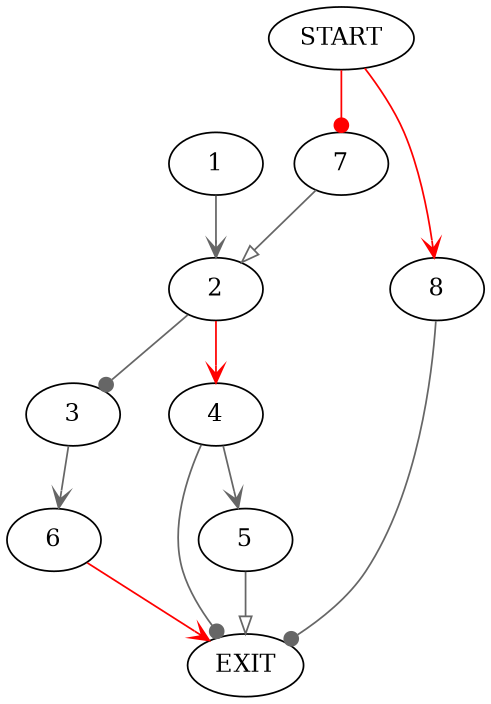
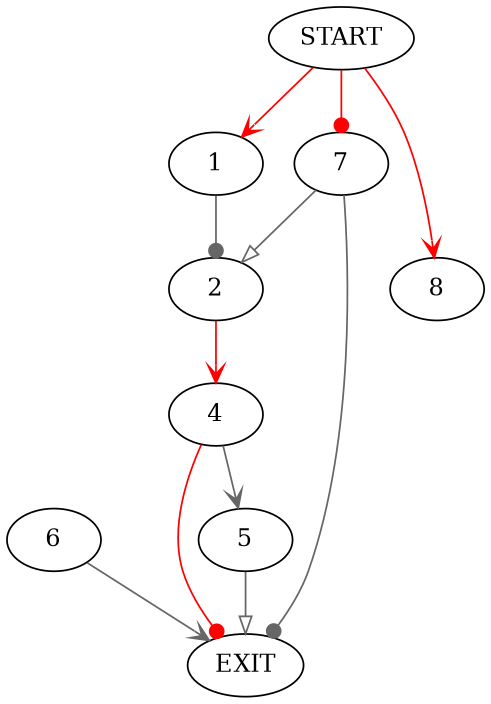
edge "START" -> "1": added
edge "1" -> "2": arrowhead vee -> dot
node "3": removed
edge "8" -> "EXIT": now "7" -> "EXIT"
edge "4" -> "EXIT": color gray40 -> red
edge "6" -> "EXIT": color red -> gray40
